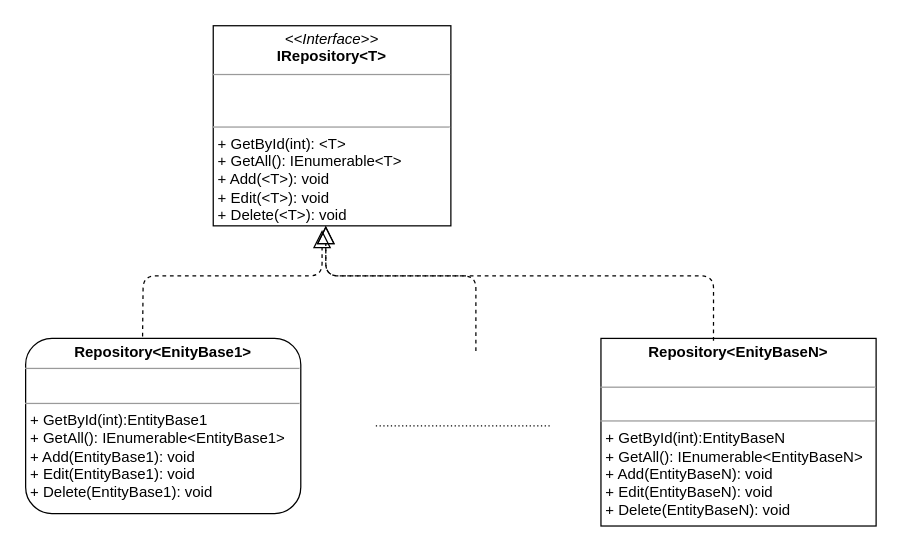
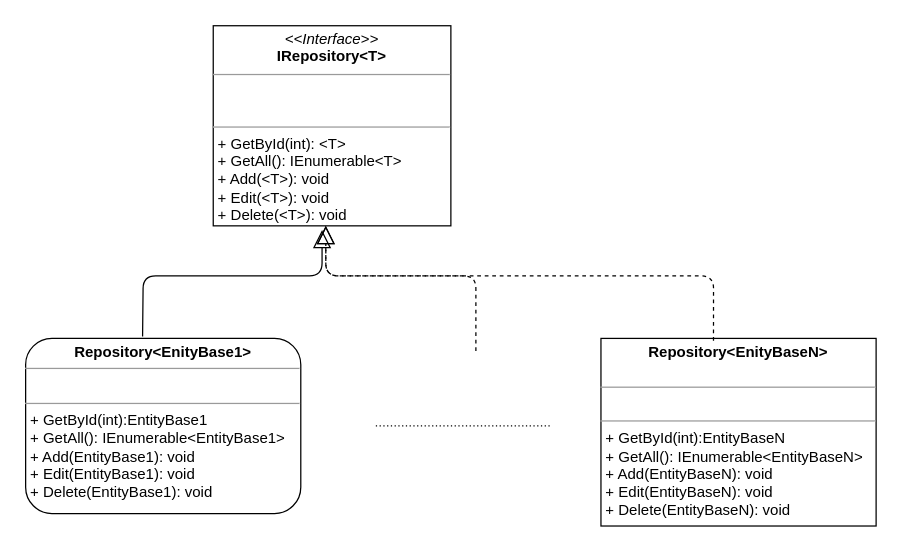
edge "Repository<EnityBase1> + GetById(int):EntityBase1 + GetAll(): IEnumerable<EntityBase1> + Add(EntityBase1): void + Edit(EntityBase1): void + Delete(EntityBase1): void" -> "<<Interface>> IRepository<T> + GetById(int): <T> + GetAll(): IEnumerable<T> + Add(<T>): void + Edit(<T>): void + Delete(<T>): void": style dashed -> solid
